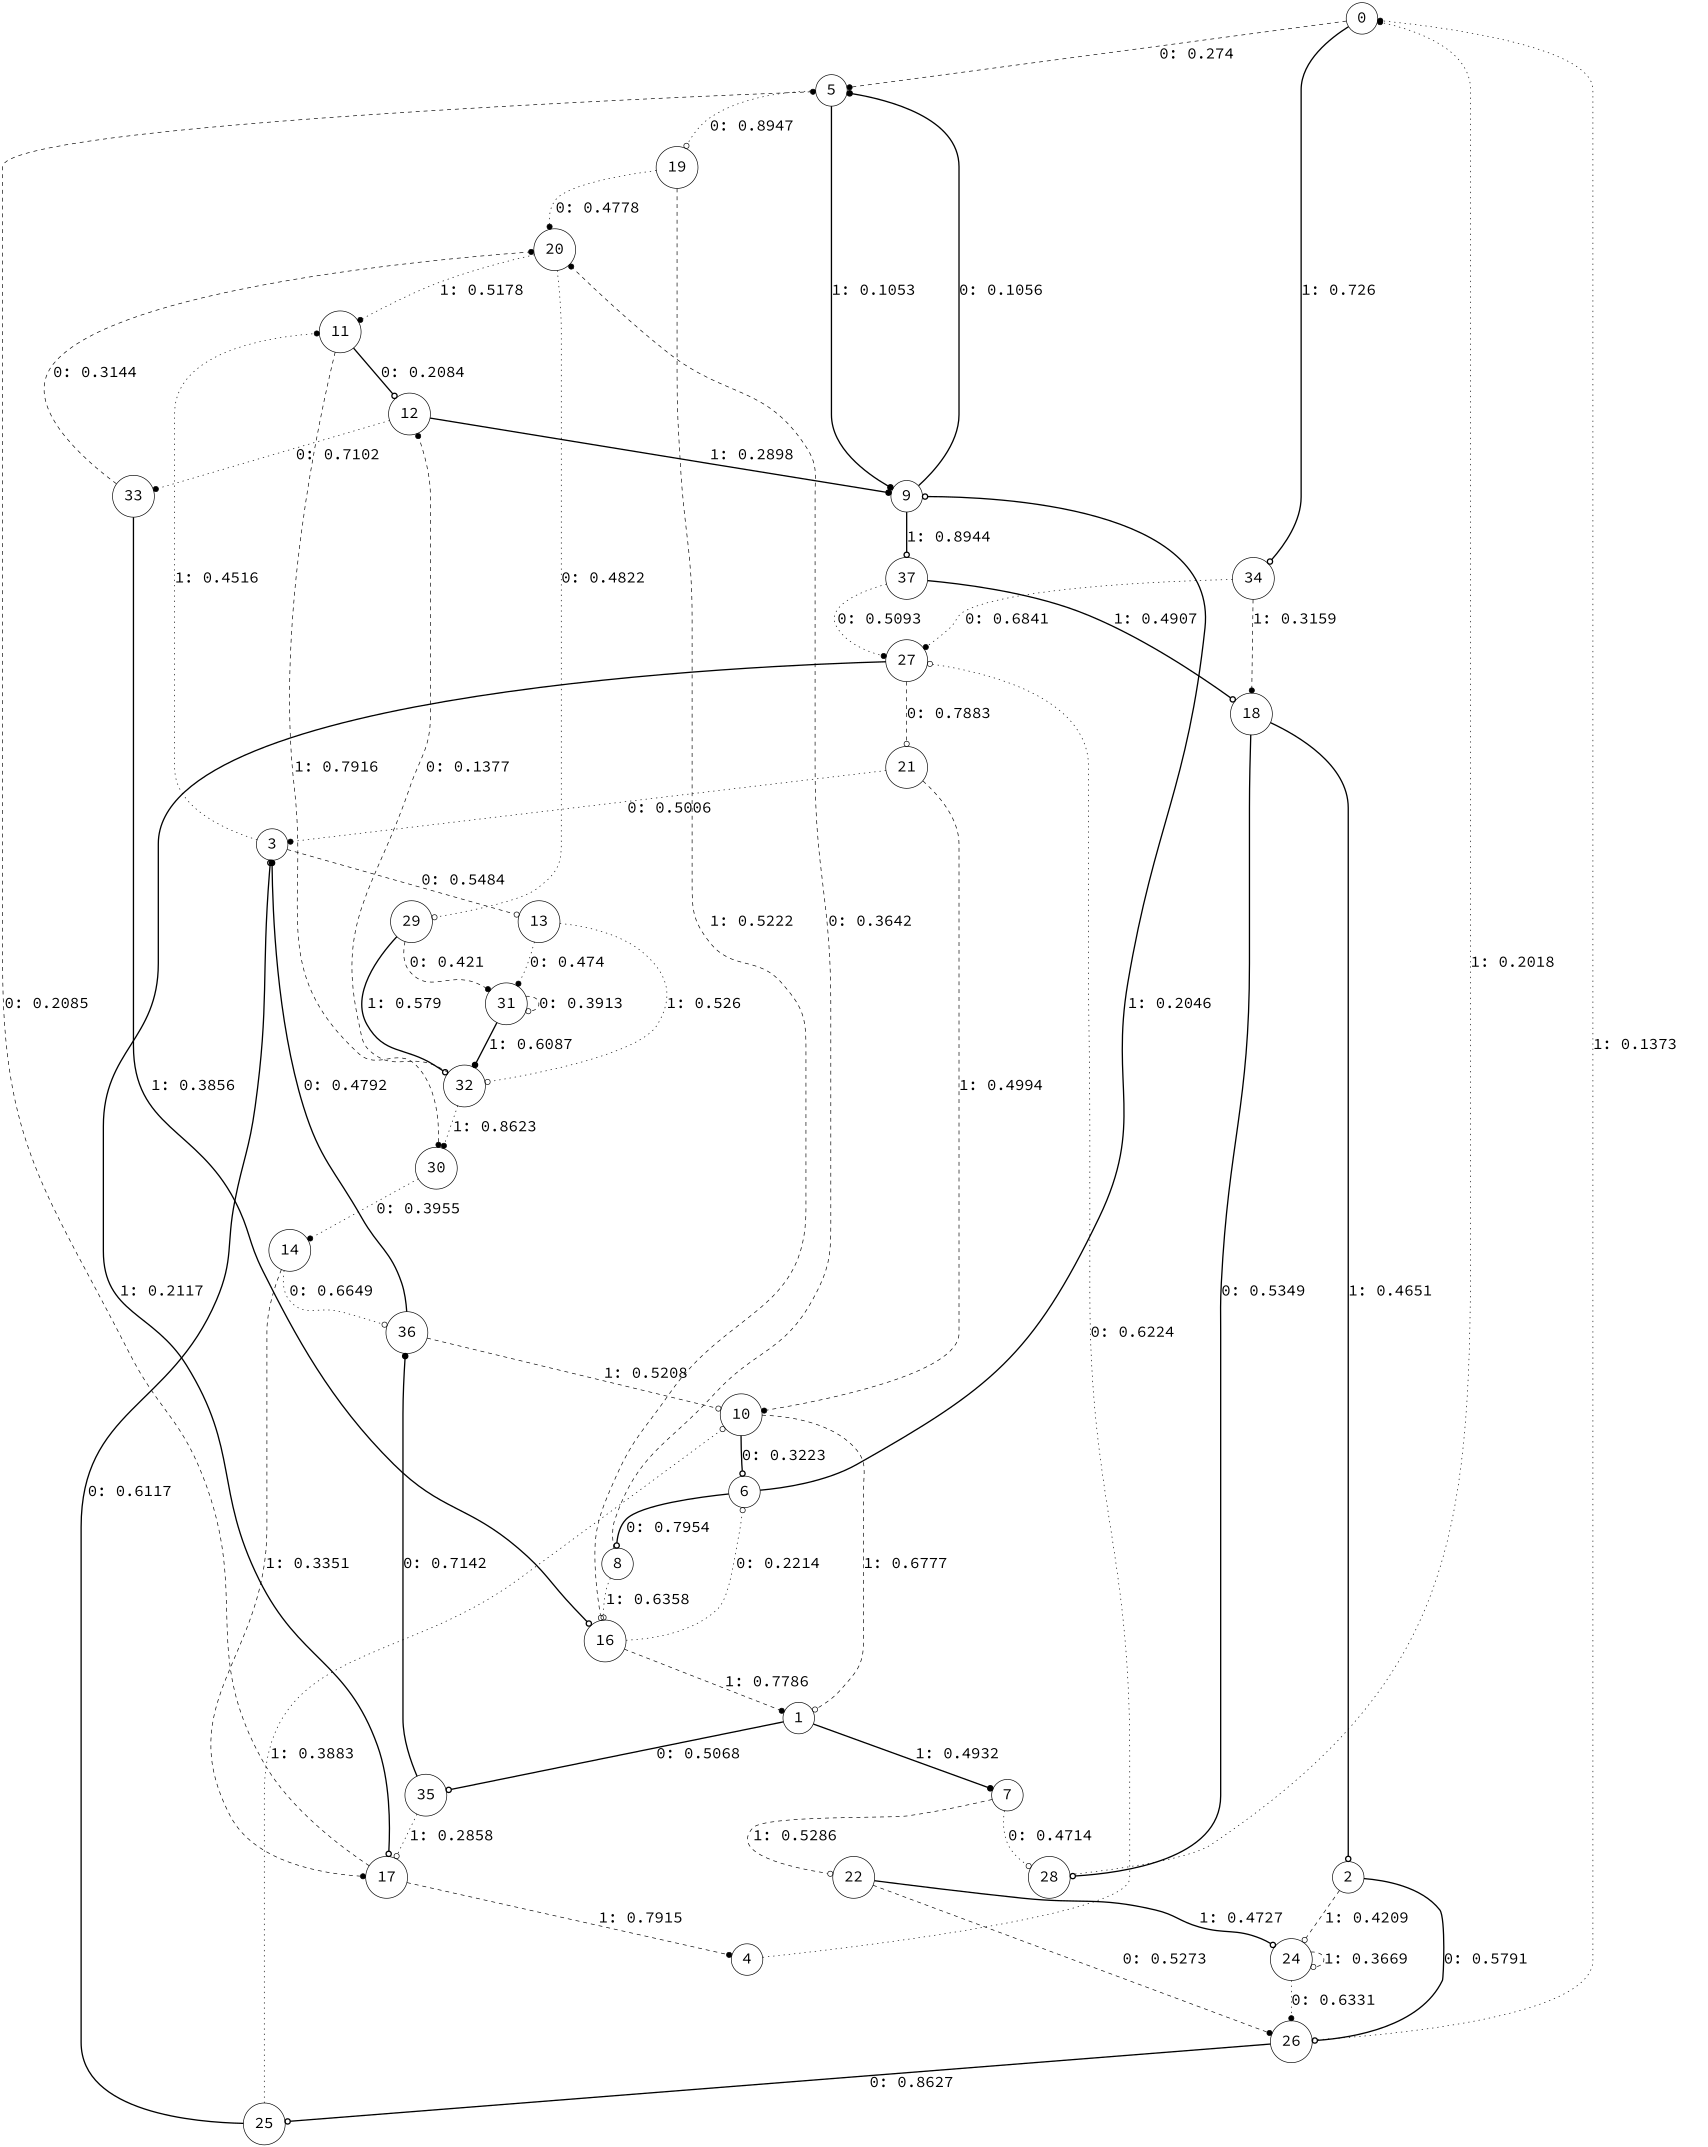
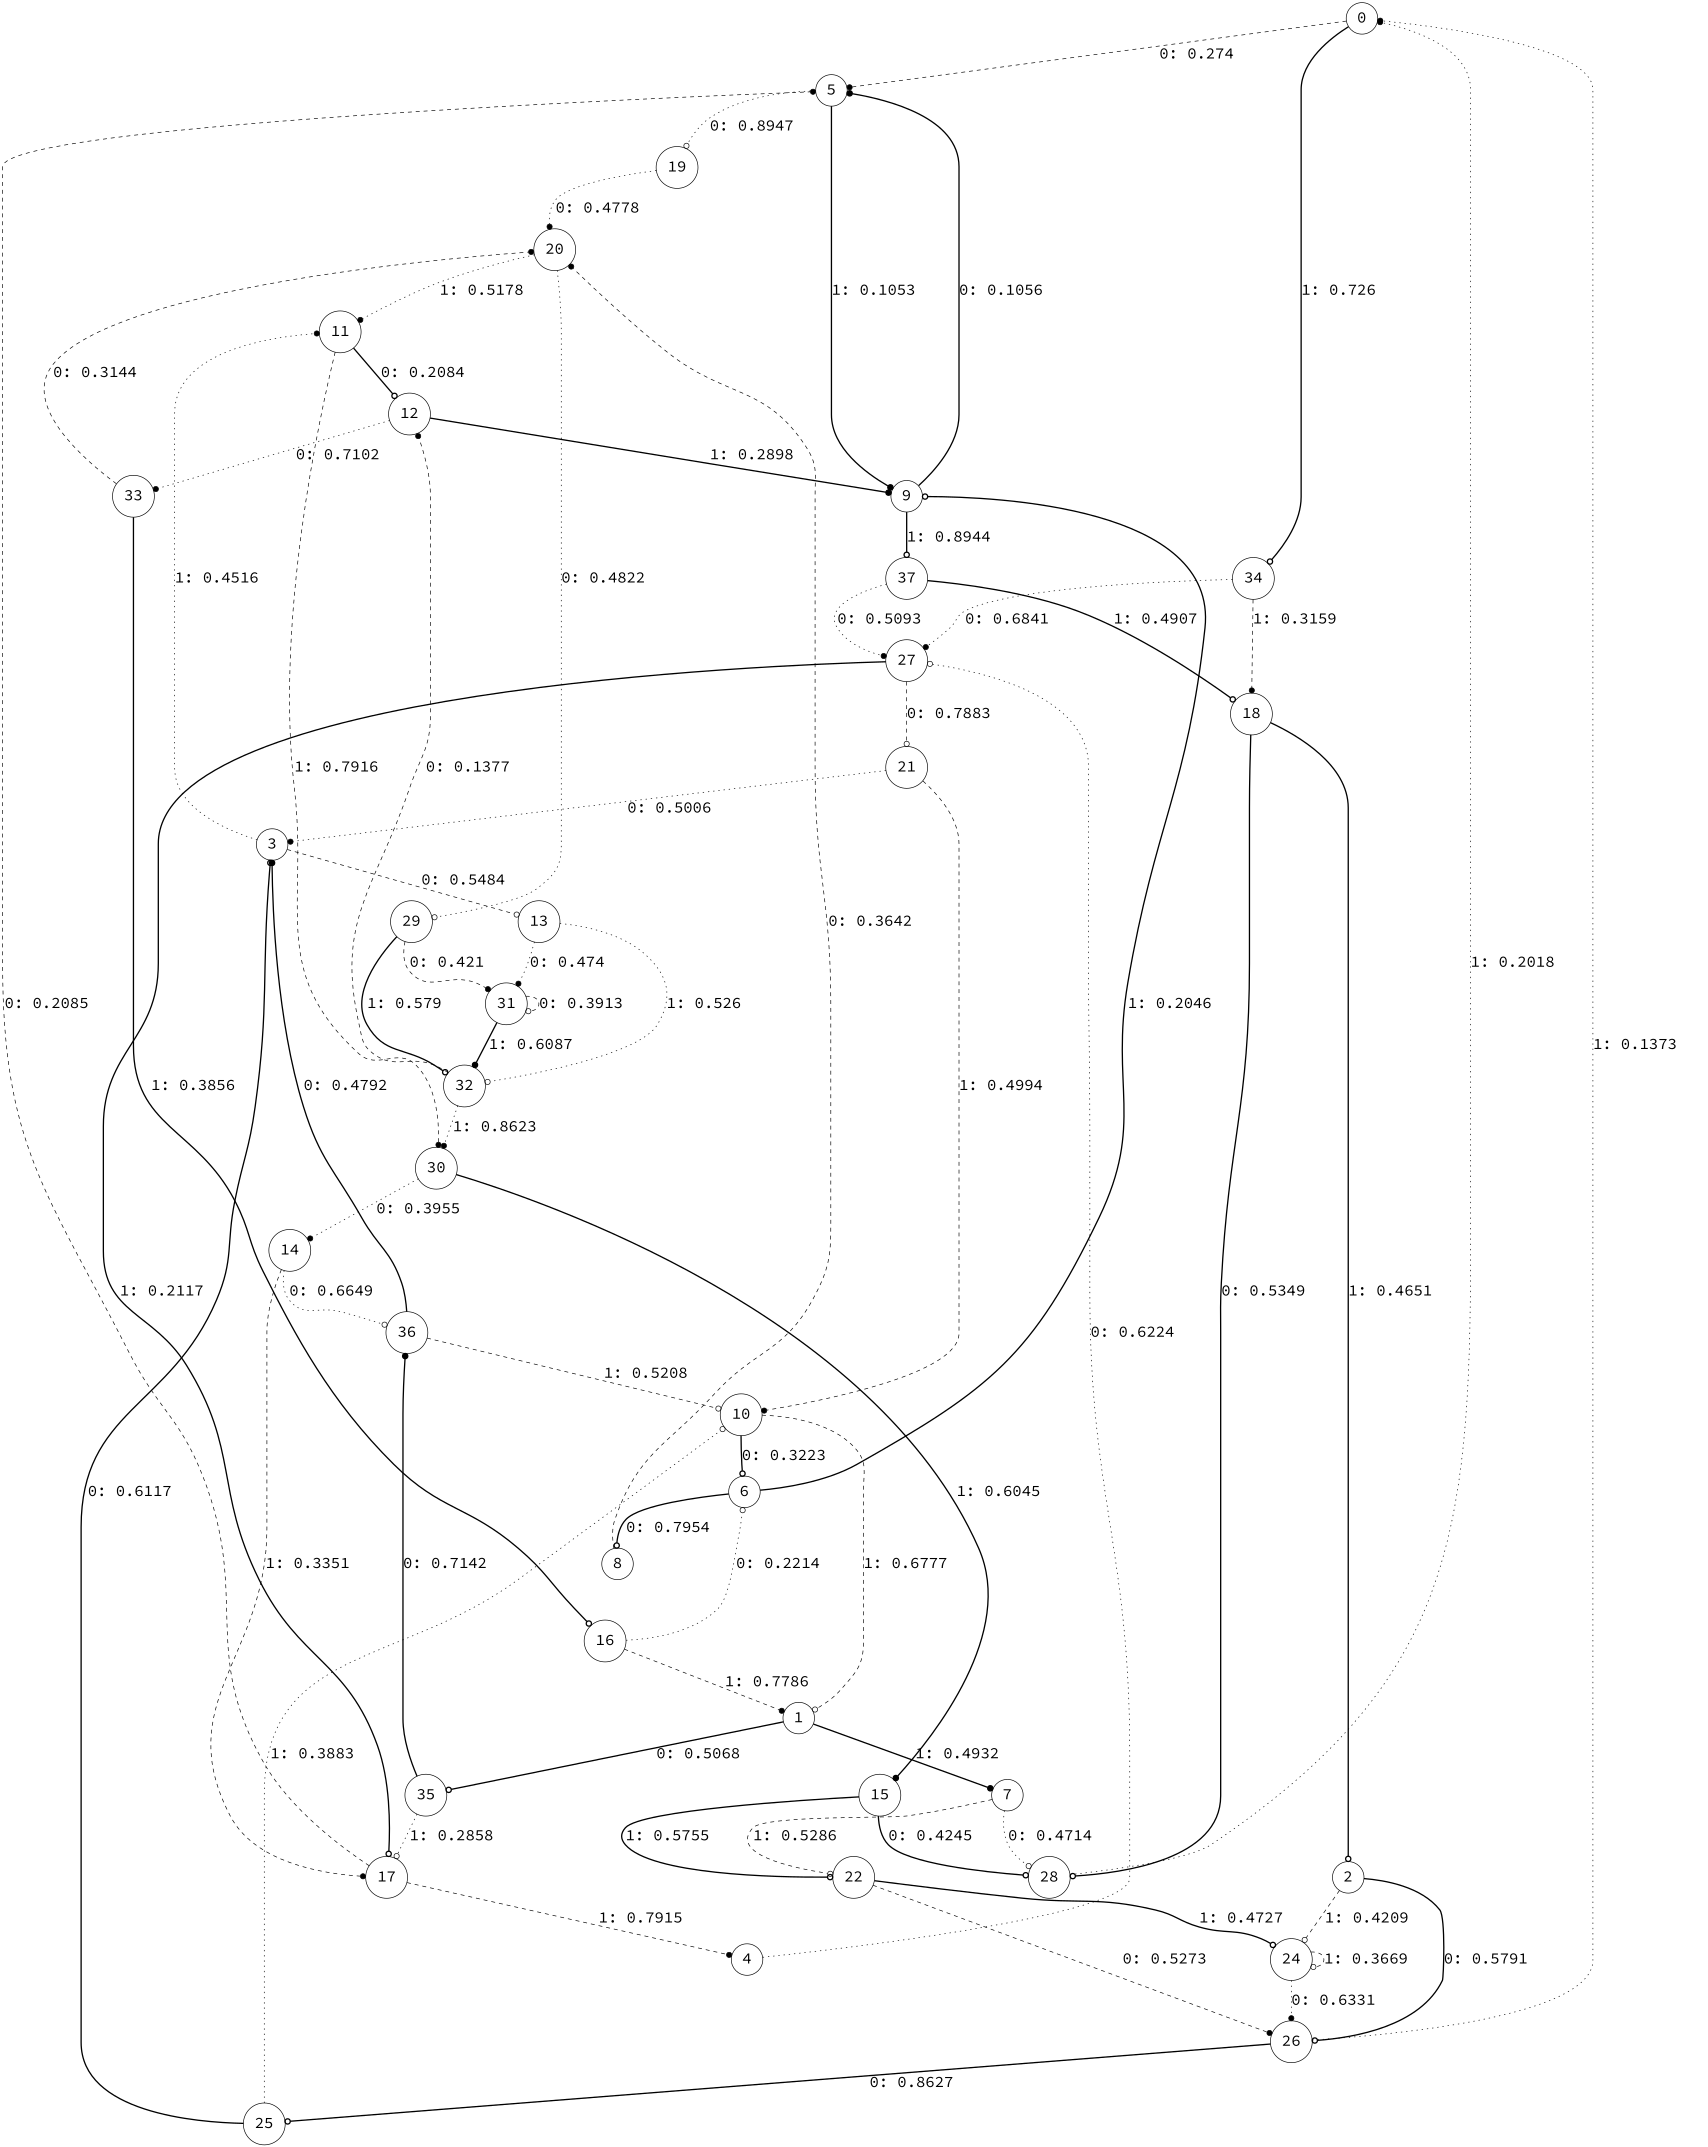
edge "19" -> "16": removed, label "1: 0.5222"
edge "8" -> "16": removed, label "1: 0.6358"
node "15": added
